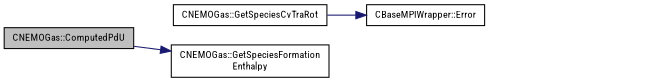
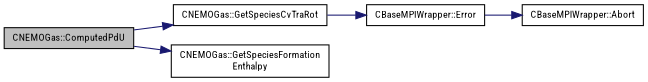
node "CBaseMPIWrapper::Abort": added
edge "CNEMOGas::ComputedPdU" -> "CNEMOGas::GetSpeciesCvTraRot": added
